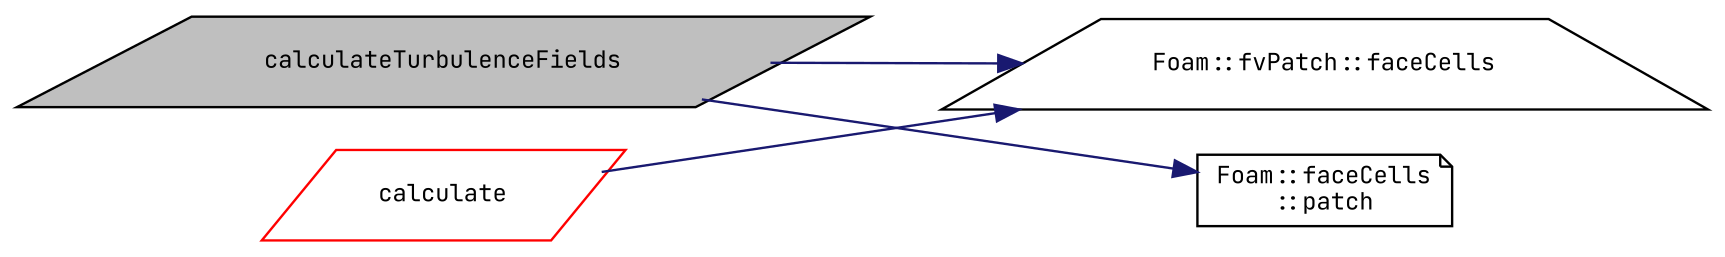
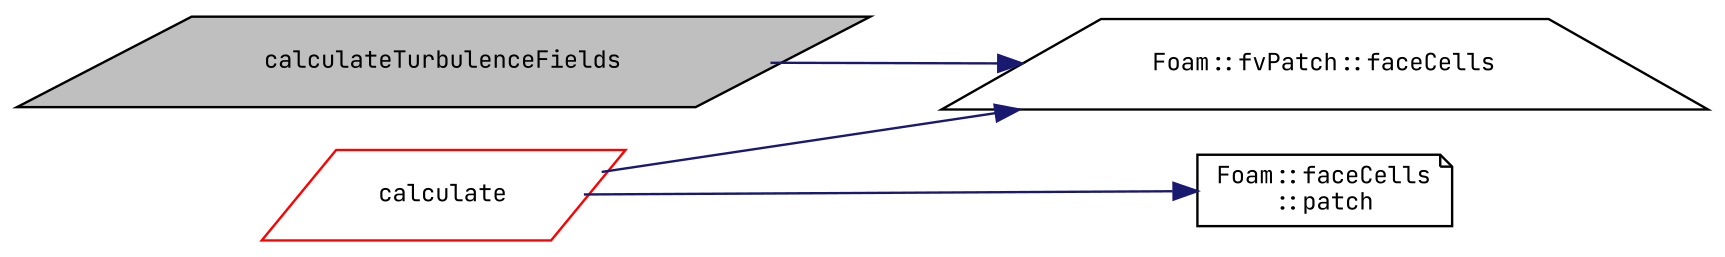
edge "calculateTurbulenceFields" -> "Foam::faceCells ::patch": now "calculate" -> "Foam::faceCells ::patch"
